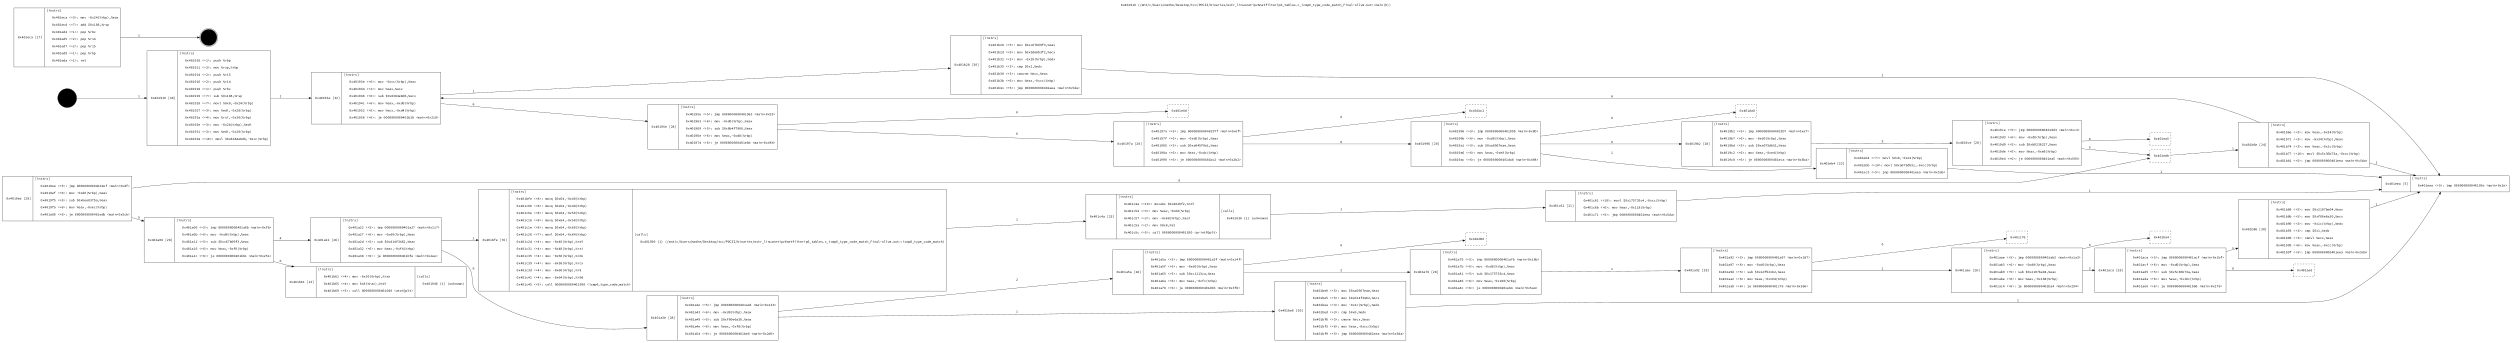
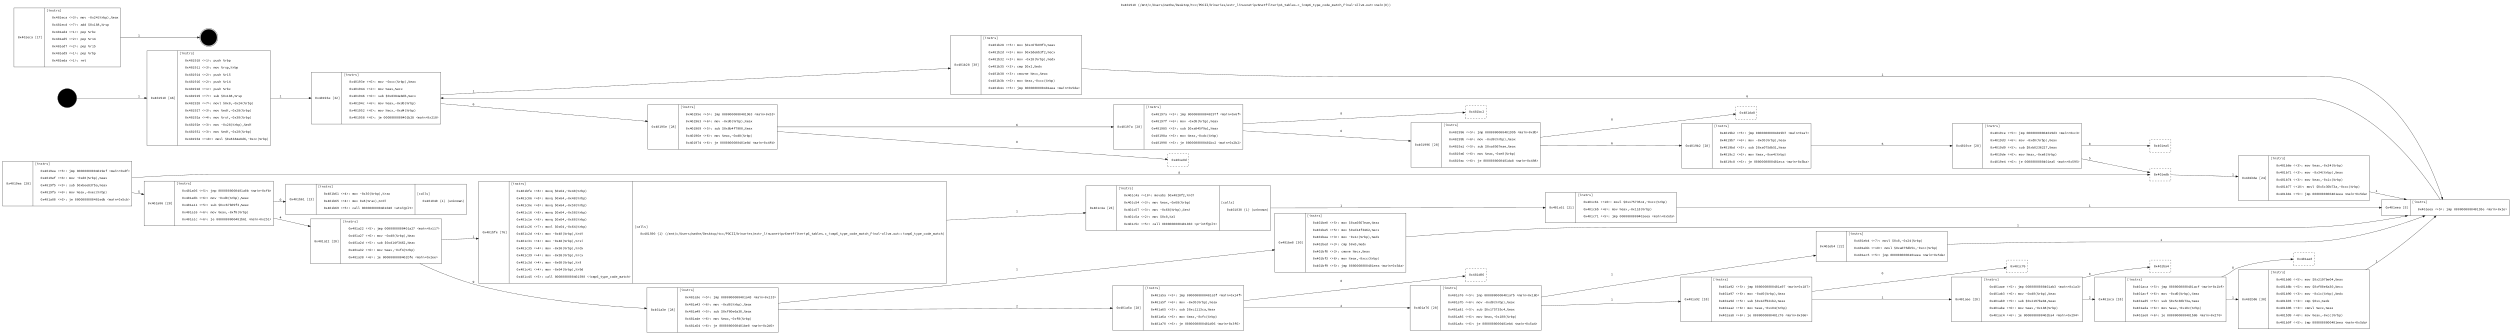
edge "0x401b6e [24]" -> "0x40193e [32]": now "0x401eea [5]" -> "0x40193e [32]"
edge "0x401996 [28]" -> "0x401eb4 [22]": now "0x401a76 [28]" -> "0x401eb4 [22]"
